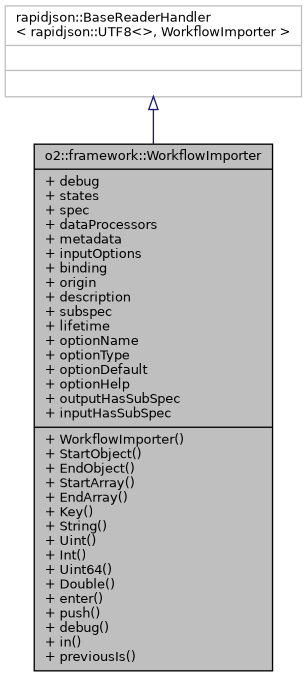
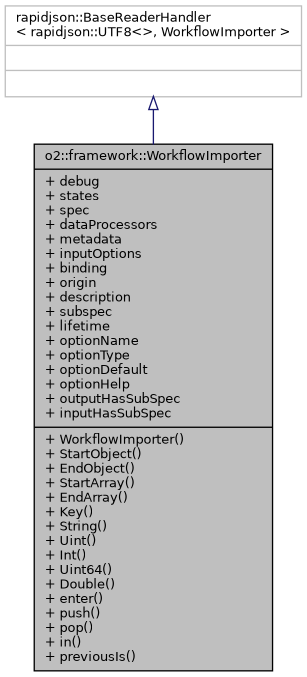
node "o2::framework::WorkflowImporter": text "+ debug()" -> "+ pop()"
